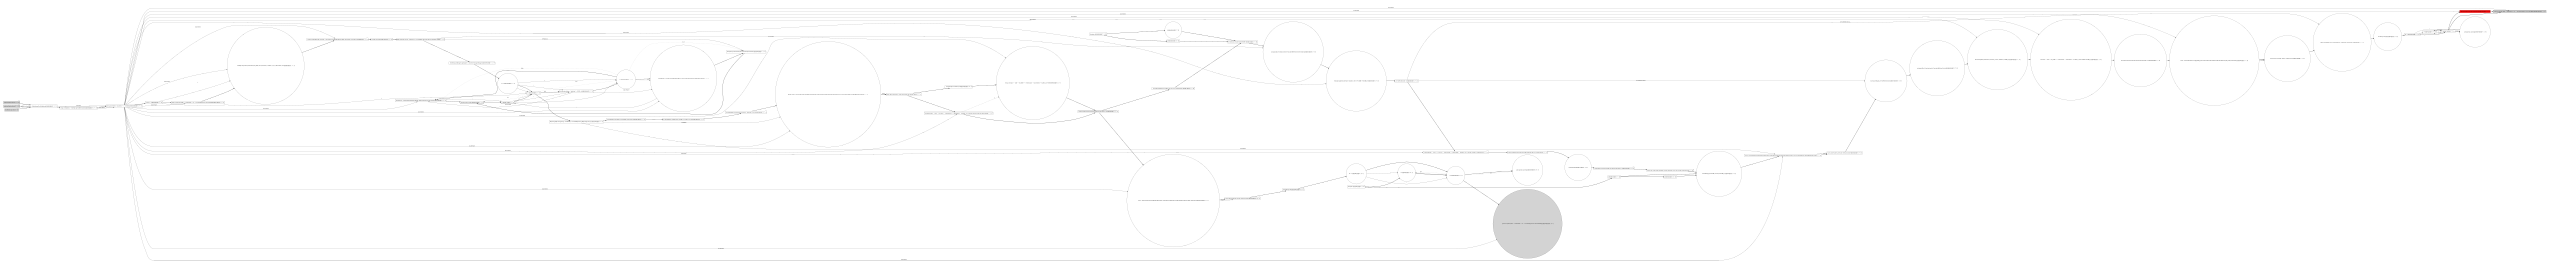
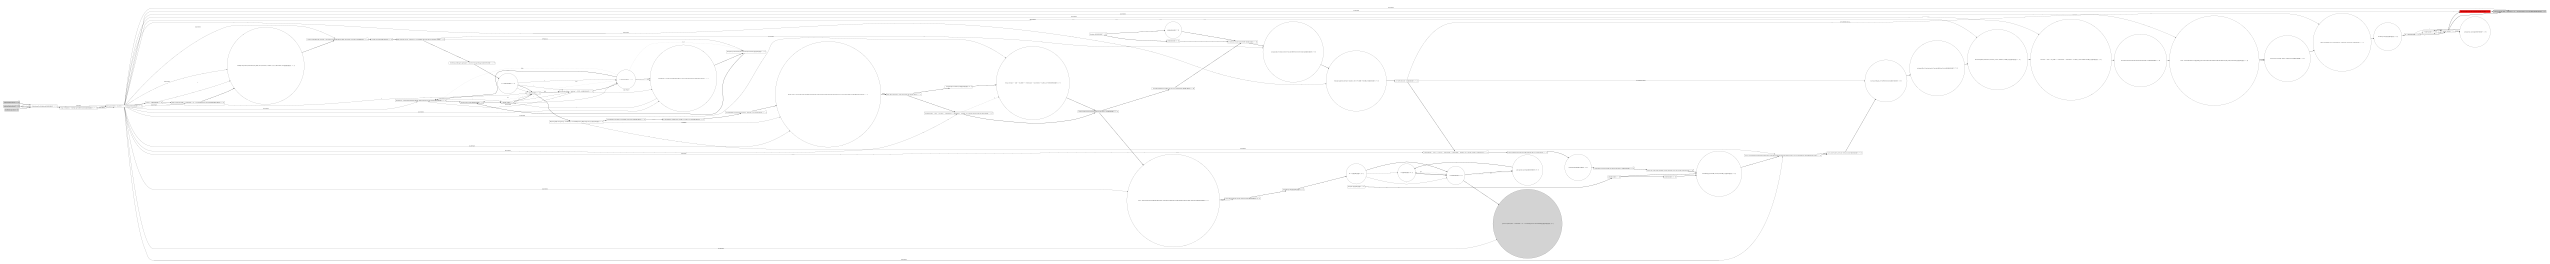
edge "Exception e@@@56@@@['0', '1', '0']" -> "i++@@@46@@@['0', '0', '1']": now "participants(i(.syncStop()@@@47@@@['0', '0', '1']" -> "i++@@@46@@@['0', '0', '1']"
